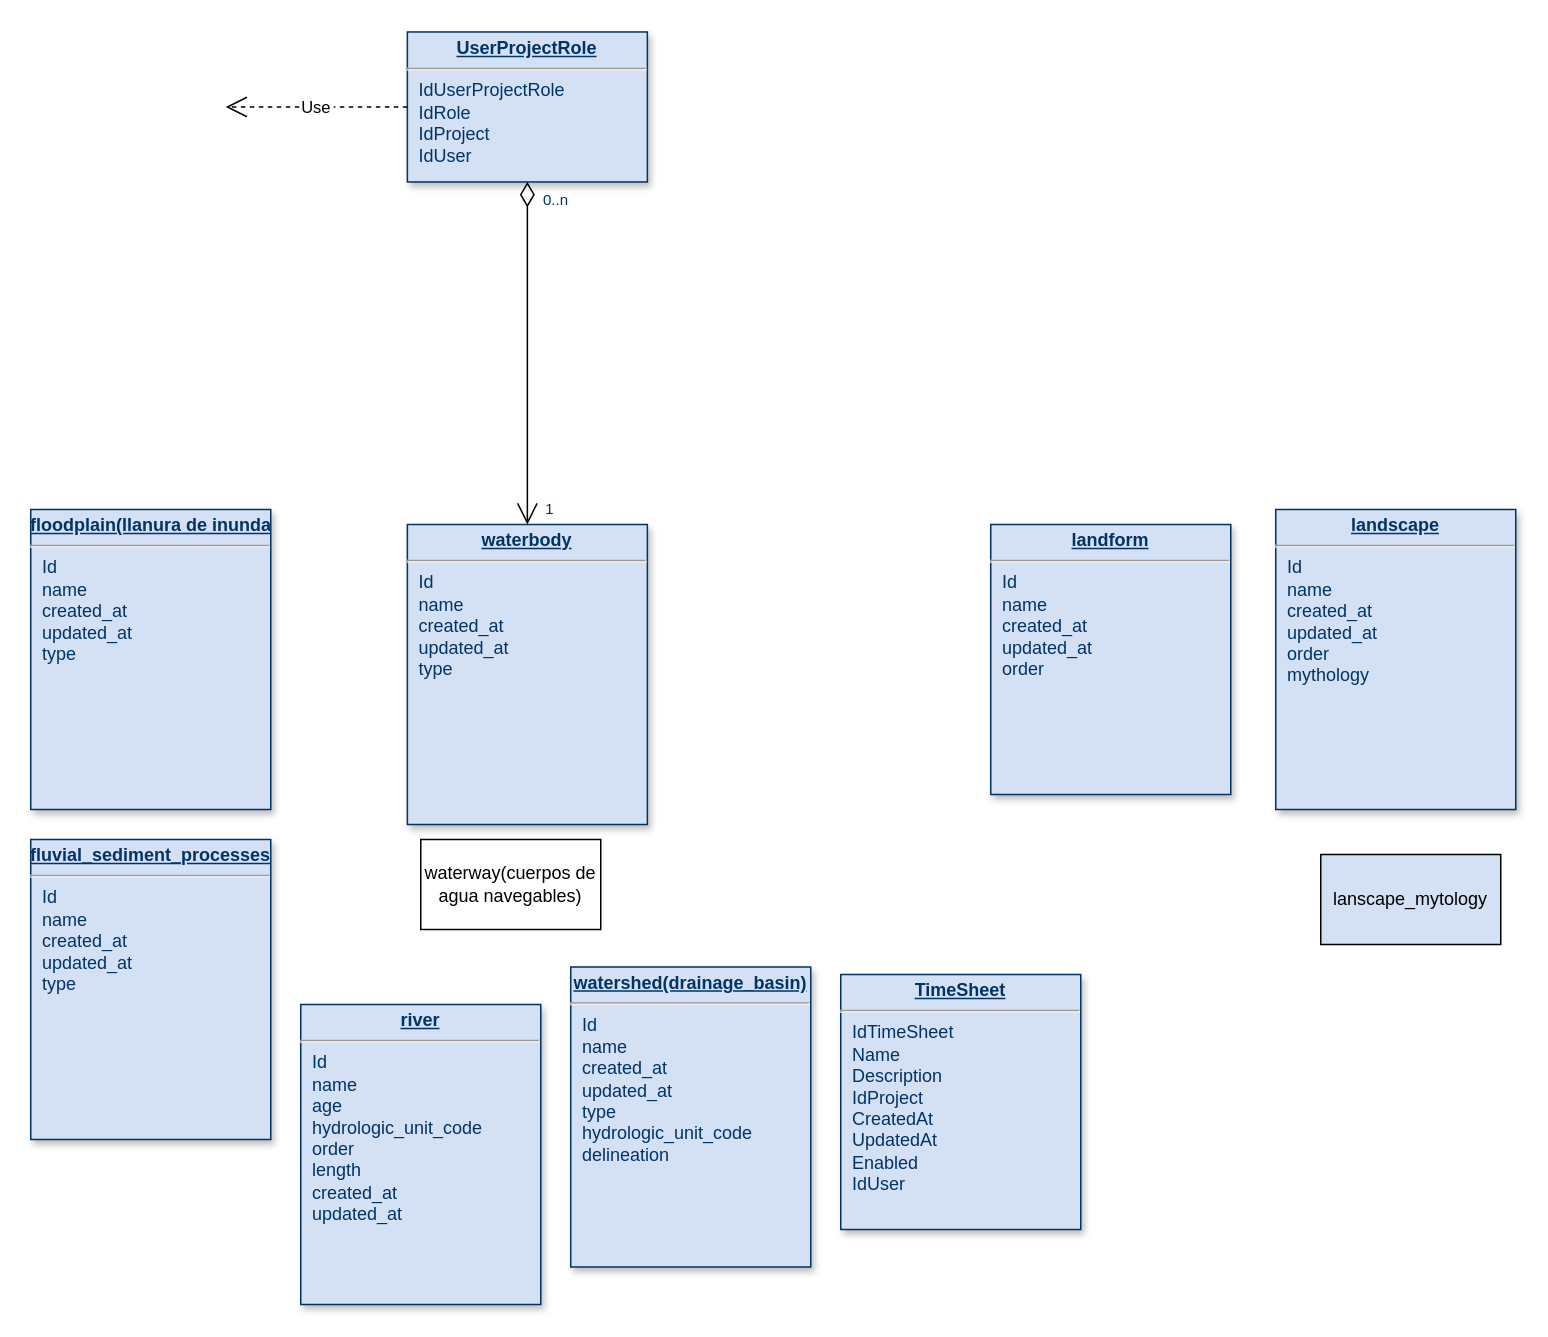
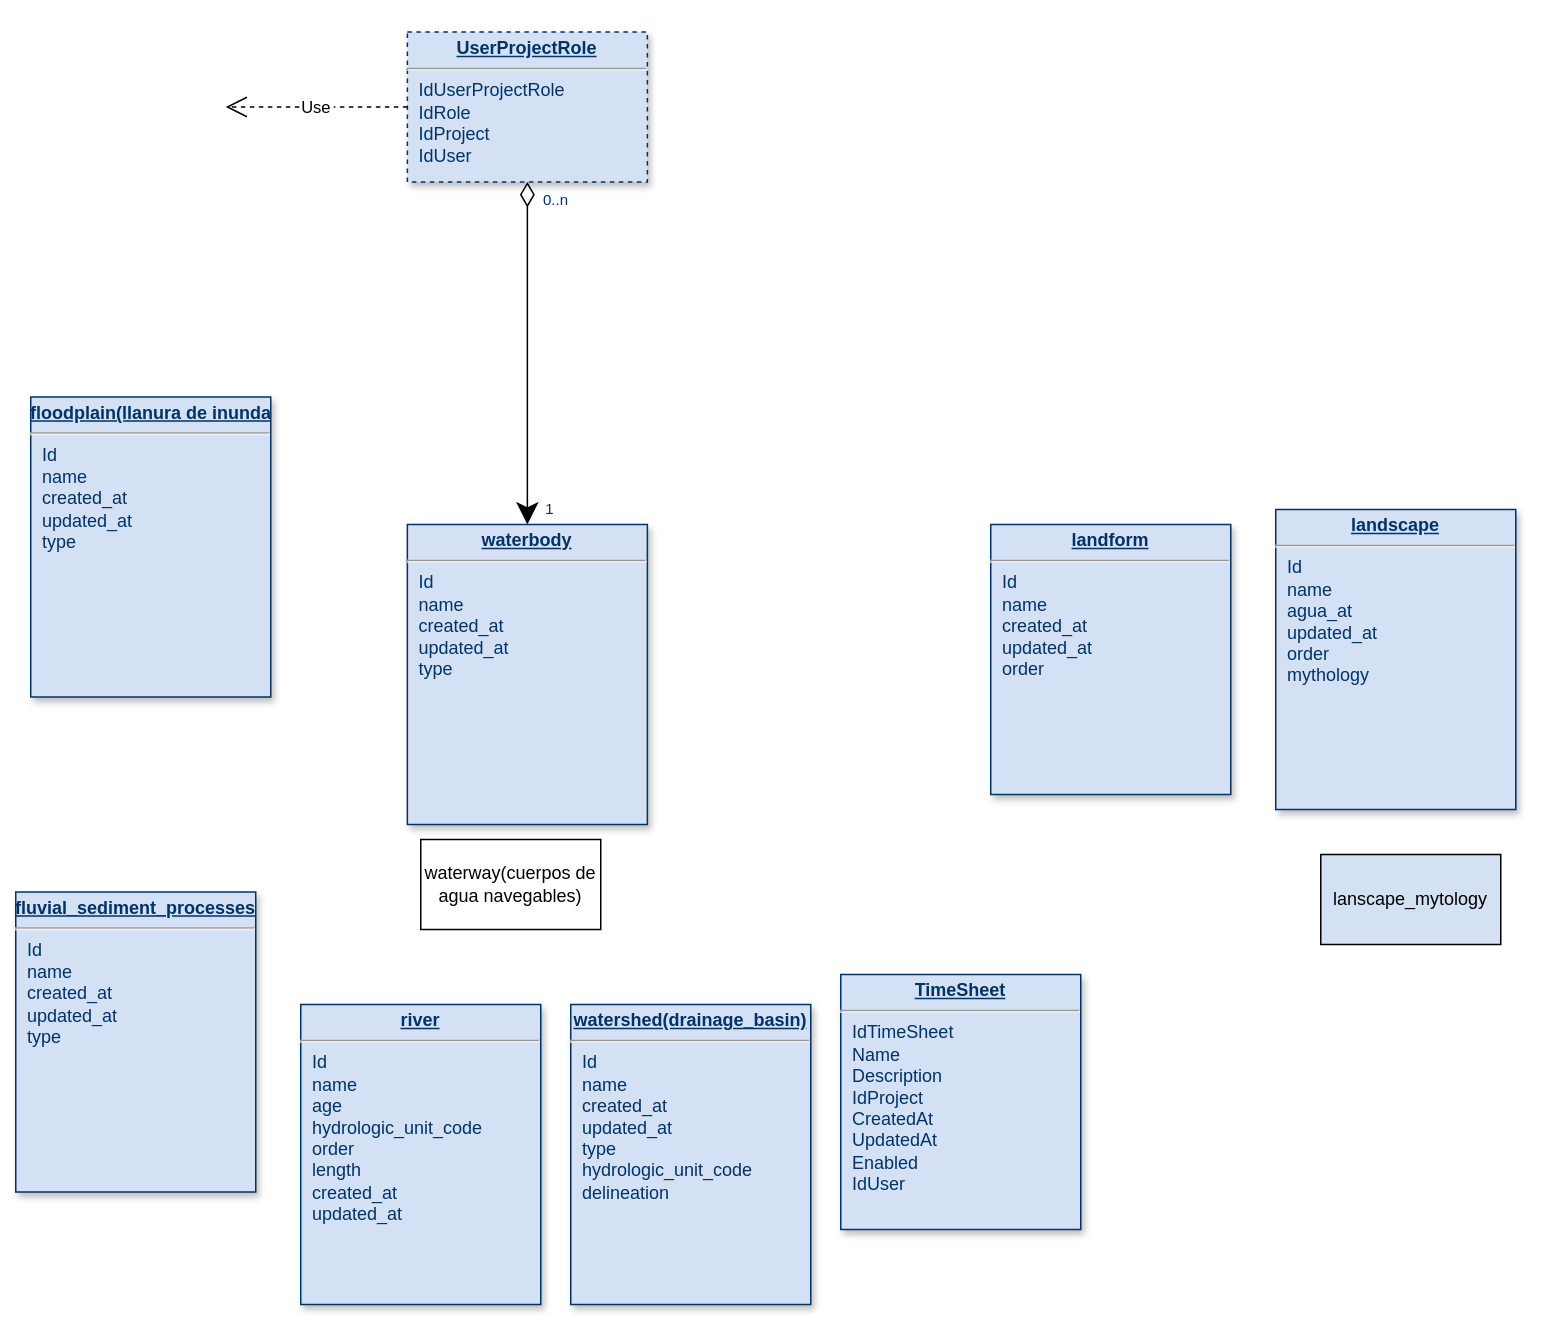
node "UserProjectRole IdUserProjectRole IdRole IdProject IdUser": style solid -> dashed
edge "UserProjectRole IdUserProjectRole IdRole IdProject IdUser" -- "waterbody Id name created_at updated_at type": arrowhead open -> classic
node "landscape Id name created_at updated_at order mythology": label "landscape Id name created_at updated_at order mythology" -> "landscape Id name agua_at updated_at order mythology"
node "floodplain(llanura de inundacion) Id name created_at updated_at type": moved (151, 659) -> (151, 547)
node "fluvial_sediment_processes Id name created_at updated_at type": moved (151, 989) -> (136, 1042)
node "watershed(drainage_basin) Id name created_at updated_at type hydrologic_unit_code delineation": moved (691, 1117) -> (691, 1154)
